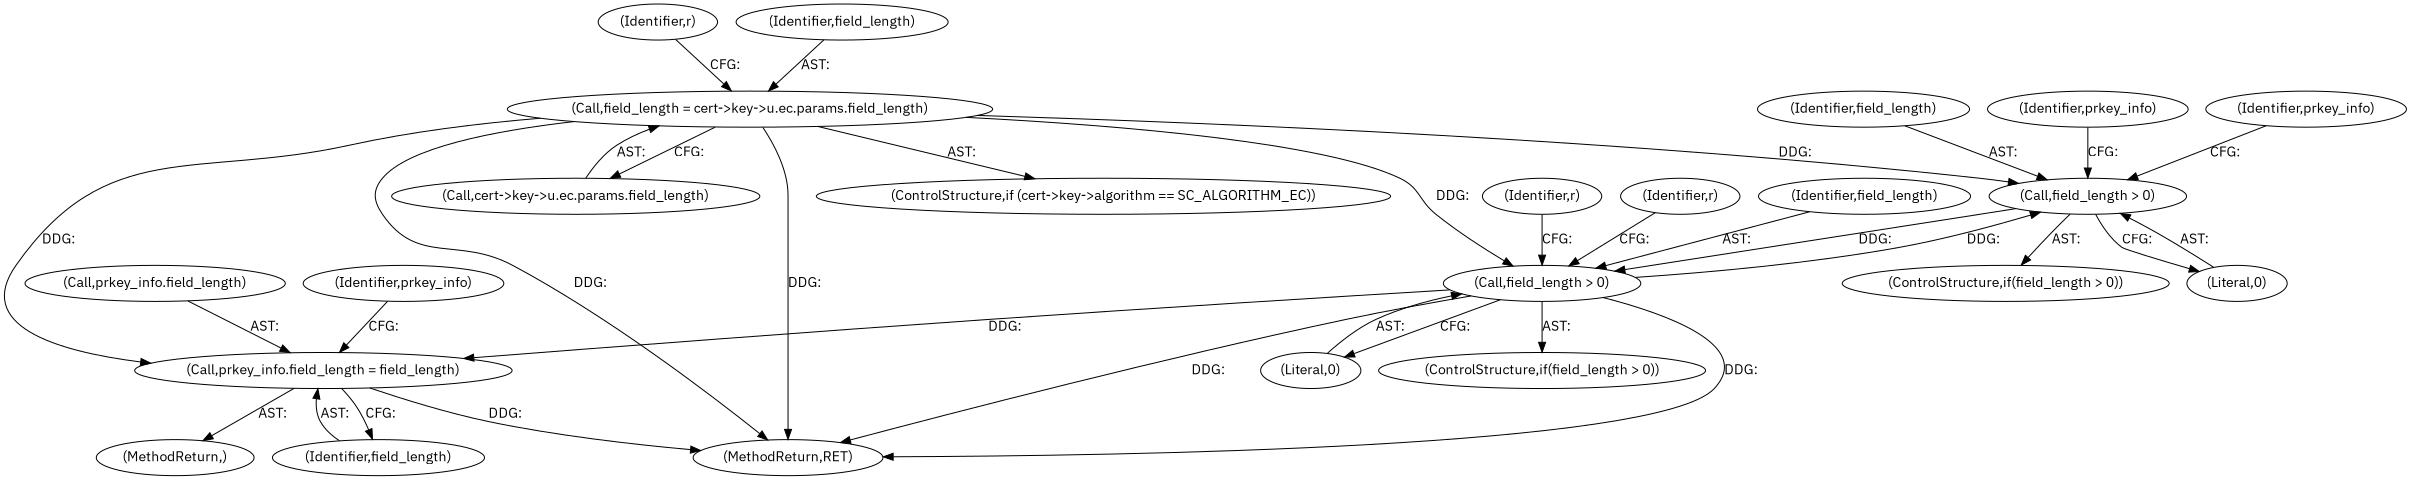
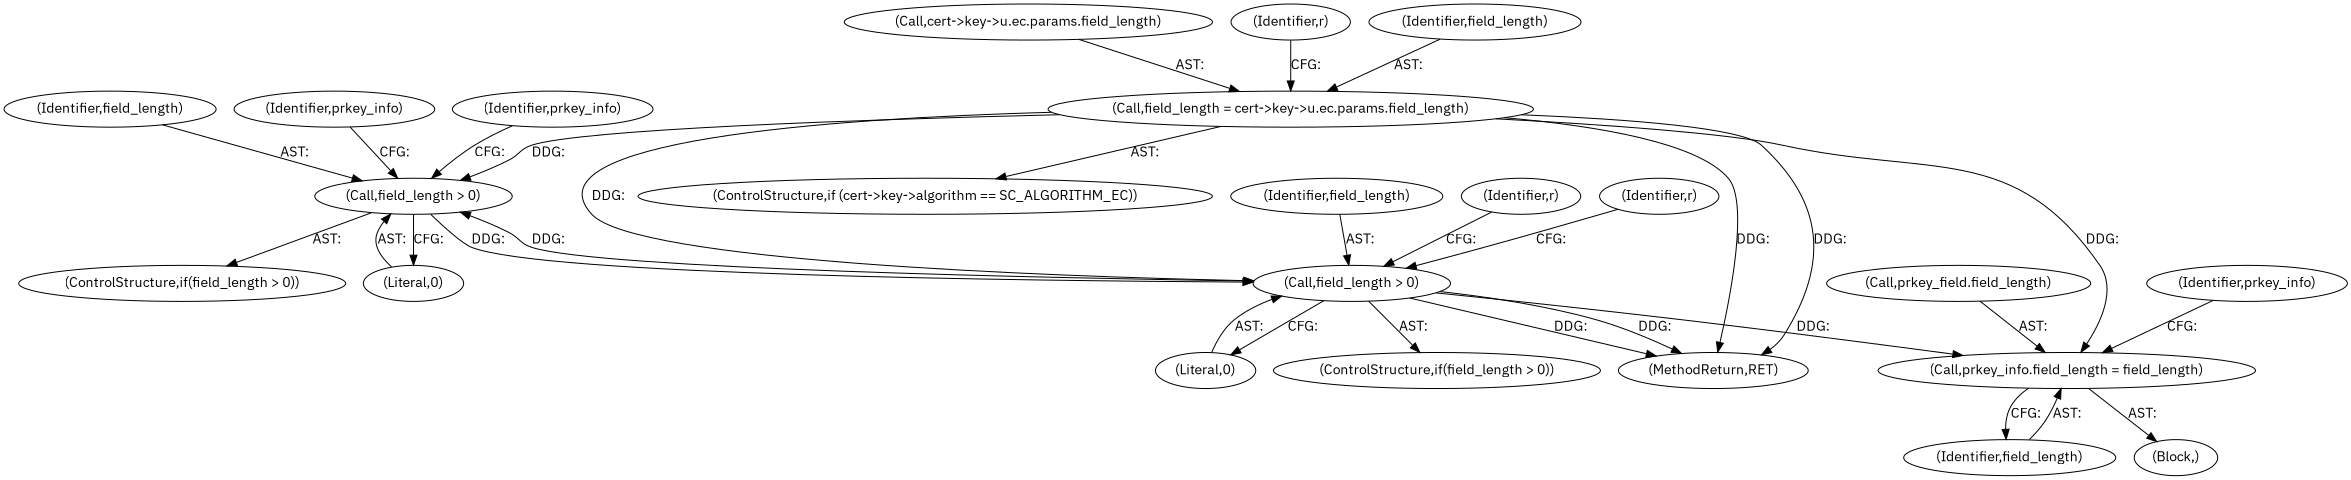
edge "(Call,field_length = cert->key->u.ec.params.field_length)" -> "(Call,cert->key->u.ec.params.field_length)": removed, label "CFG:"
node "(Call,prkey_info.field_length)": label "(Call,prkey_info.field_length)" -> "(Call,prkey_field.field_length)"
edge "(Call,prkey_info.field_length = field_length)" -> "(MethodReturn,RET)": removed, label "DDG:"
node "(MethodReturn,)": label "(MethodReturn,)" -> "(Block,)"
